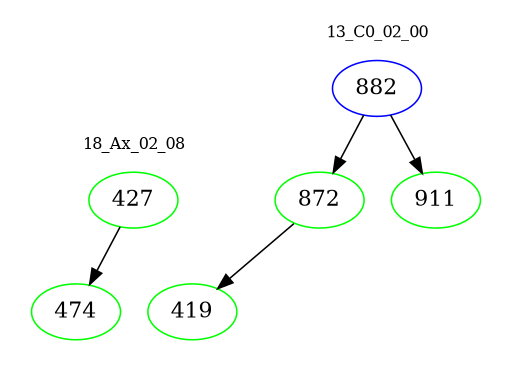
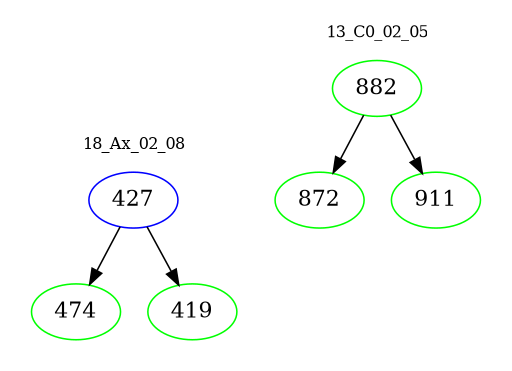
cluster "13_C0_02_00": label "13_C0_02_00" -> "13_C0_02_05"
node "882": color blue -> green
node "427": color green -> blue
edge "872" -> "419": now "427" -> "419"
